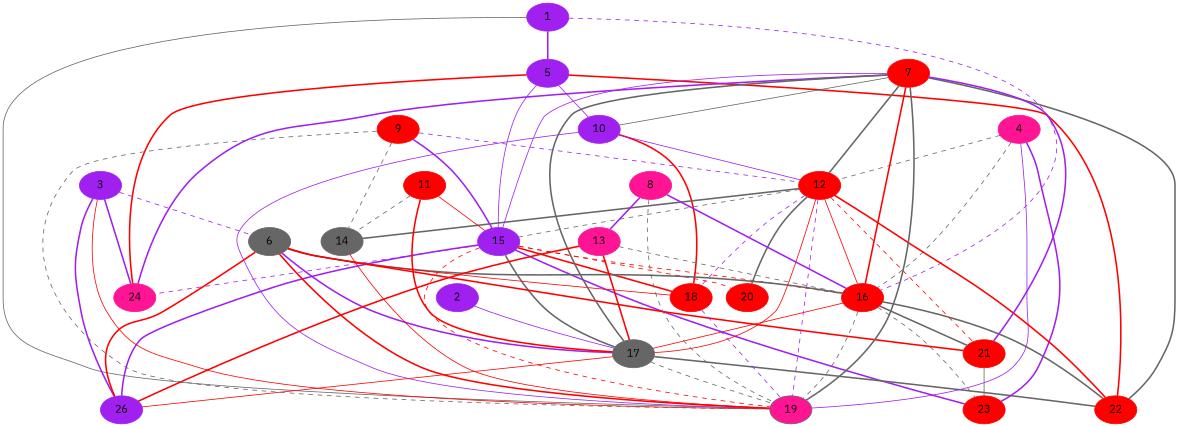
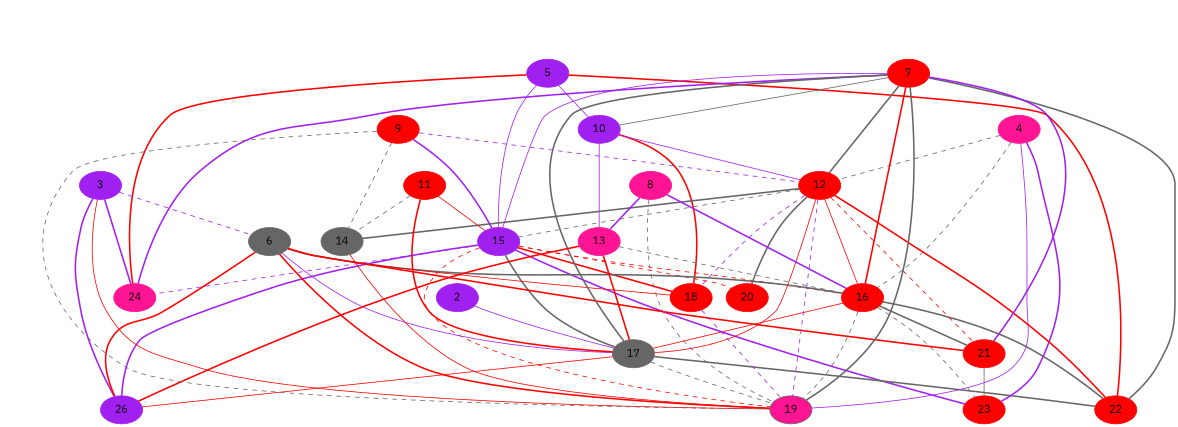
node "1": removed
edge "10" -- "19": now "10" -- "13"
edge "6" -- "17": style bold -> solid
